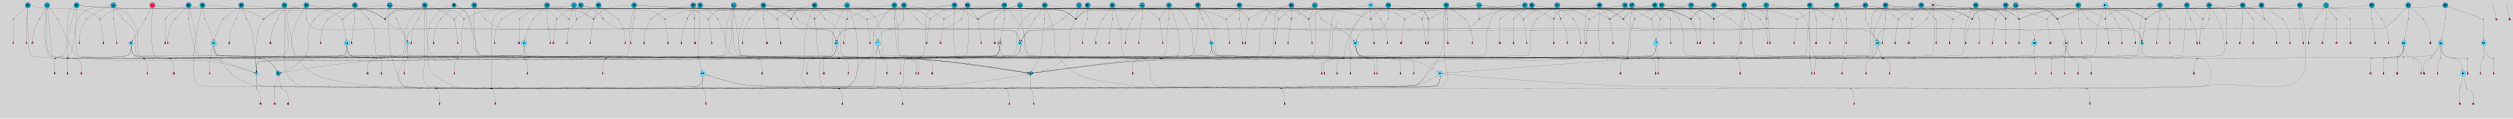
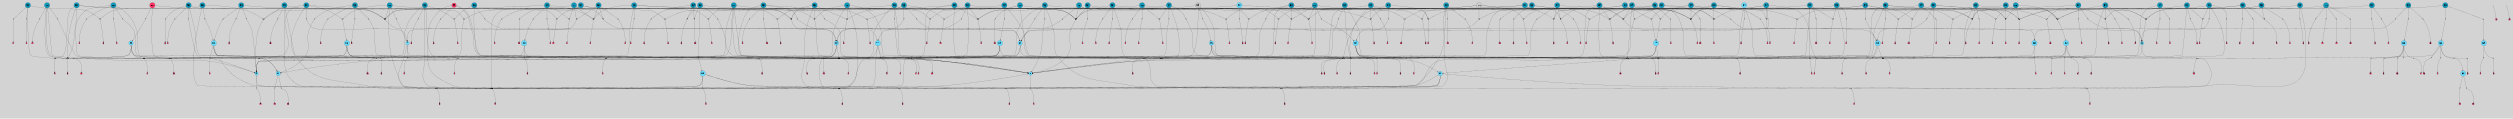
node "T59": fillcolor #1199bb -> #ff3366
node "T359": fillcolor #1199bb -> #cccccc
node "T341": fillcolor #1199bb -> #66ddff
node "T342": added
node "T275": fillcolor #66ddff -> #1199bb
node "T276": fillcolor #1199bb -> #cccccc
node "T344": fillcolor #1199bb -> #66ddff
node "T304": fillcolor #cccccc -> #1199bb
node "T340": fillcolor #66ddff -> #1199bb
node "T129": fillcolor #cccccc -> #66ddff
node "T212": fillcolor #cccccc -> #66ddff
node "T11": fillcolor #1199bb -> #66ddff
node "T7": fillcolor #1199bb -> #66ddff
